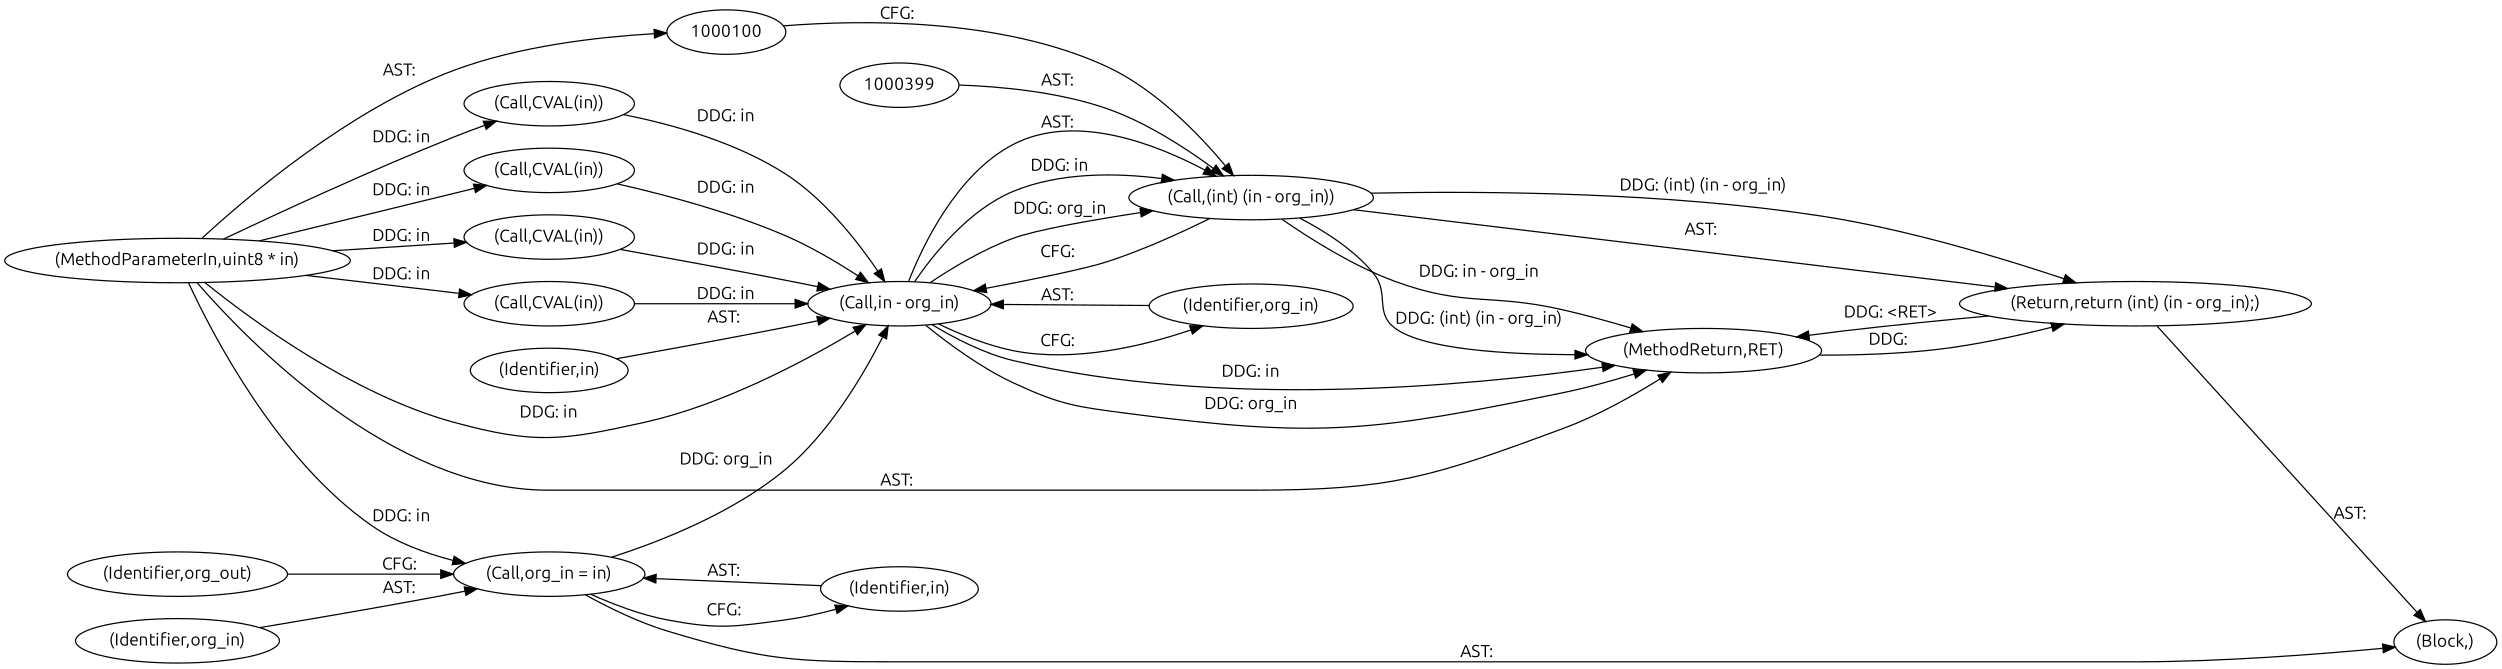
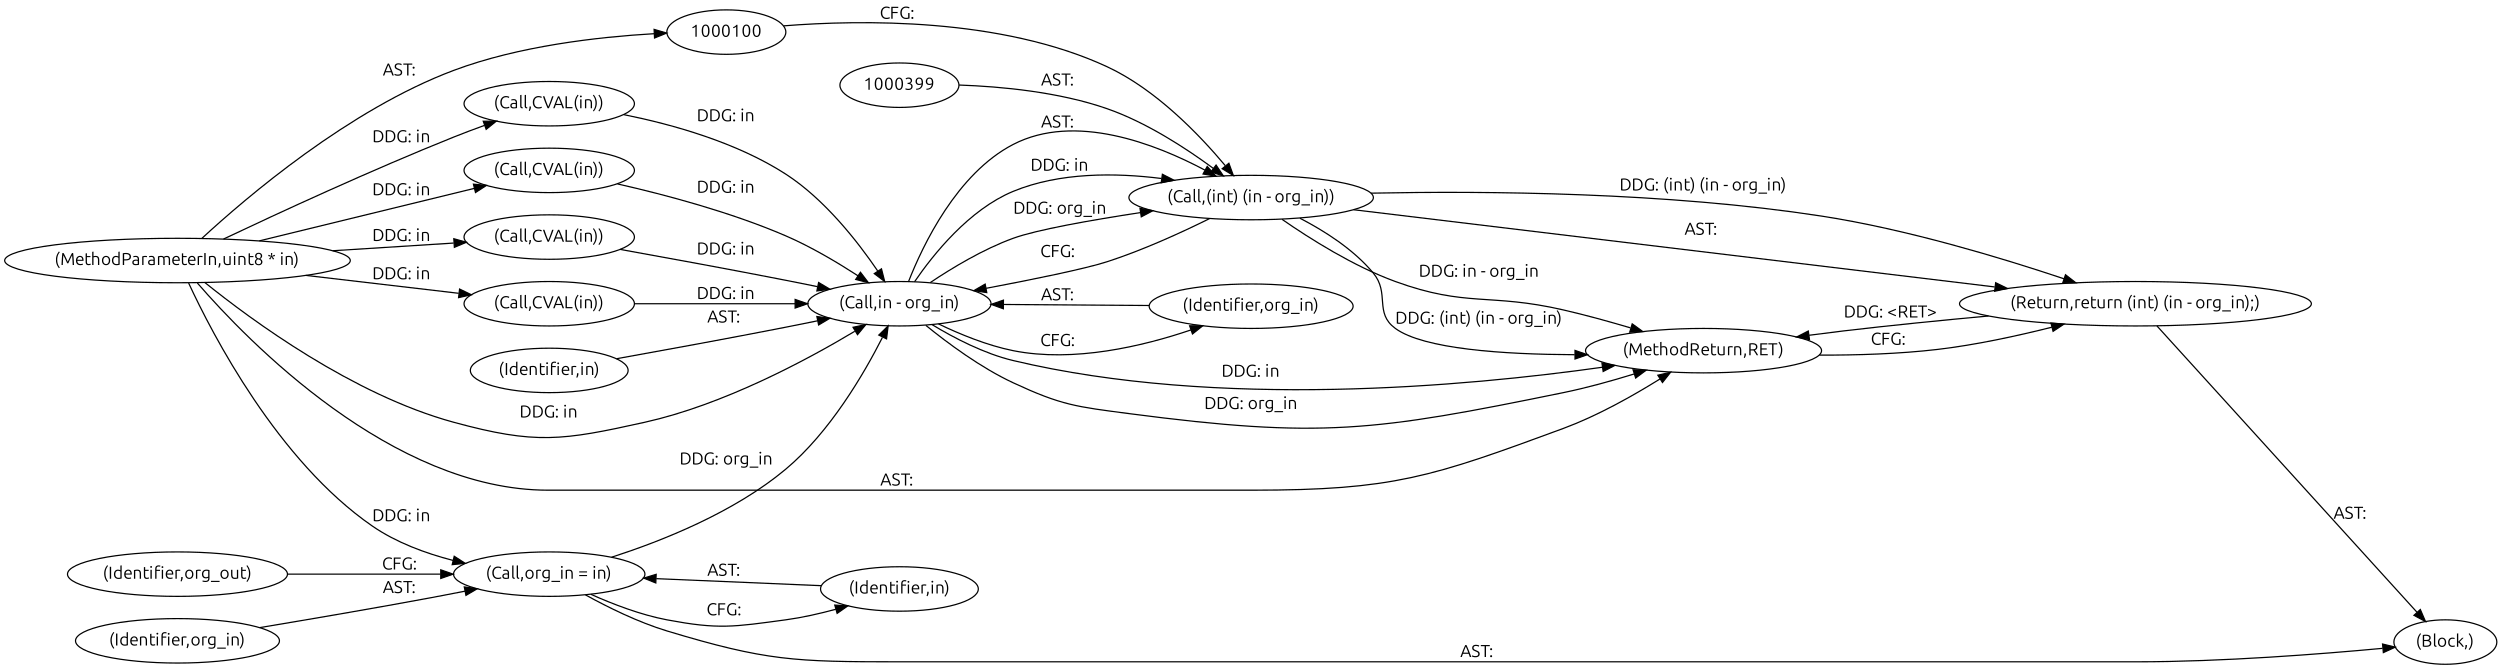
edge "(MethodReturn,RET)" -> "(Return,return (int) (in - org_in);)": label "DDG: " -> "CFG: "
